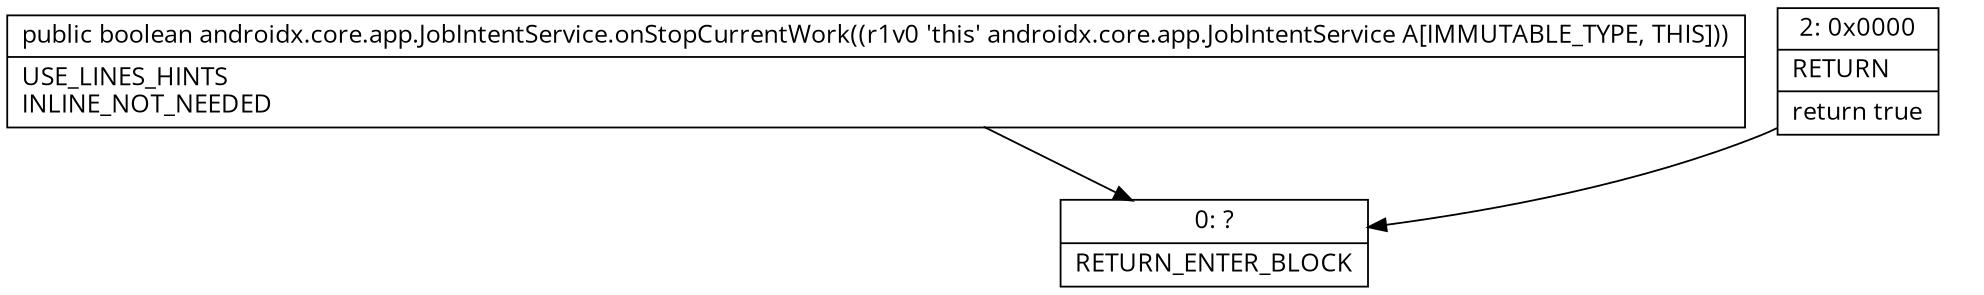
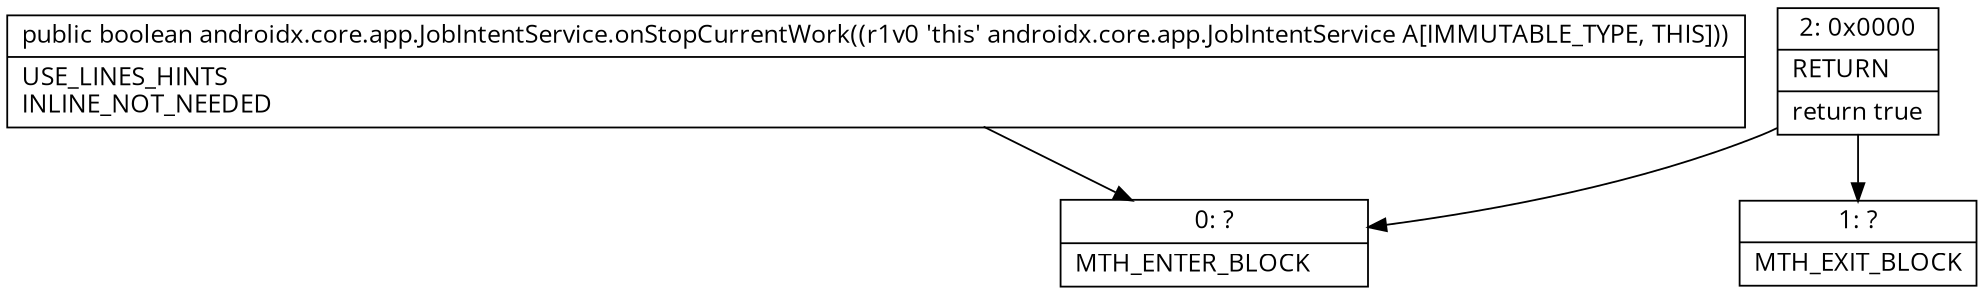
node "1: ?": added
node "0: ?": text "RETURN_ENTER_BLOCK" -> "MTH_ENTER_BLOCK"
